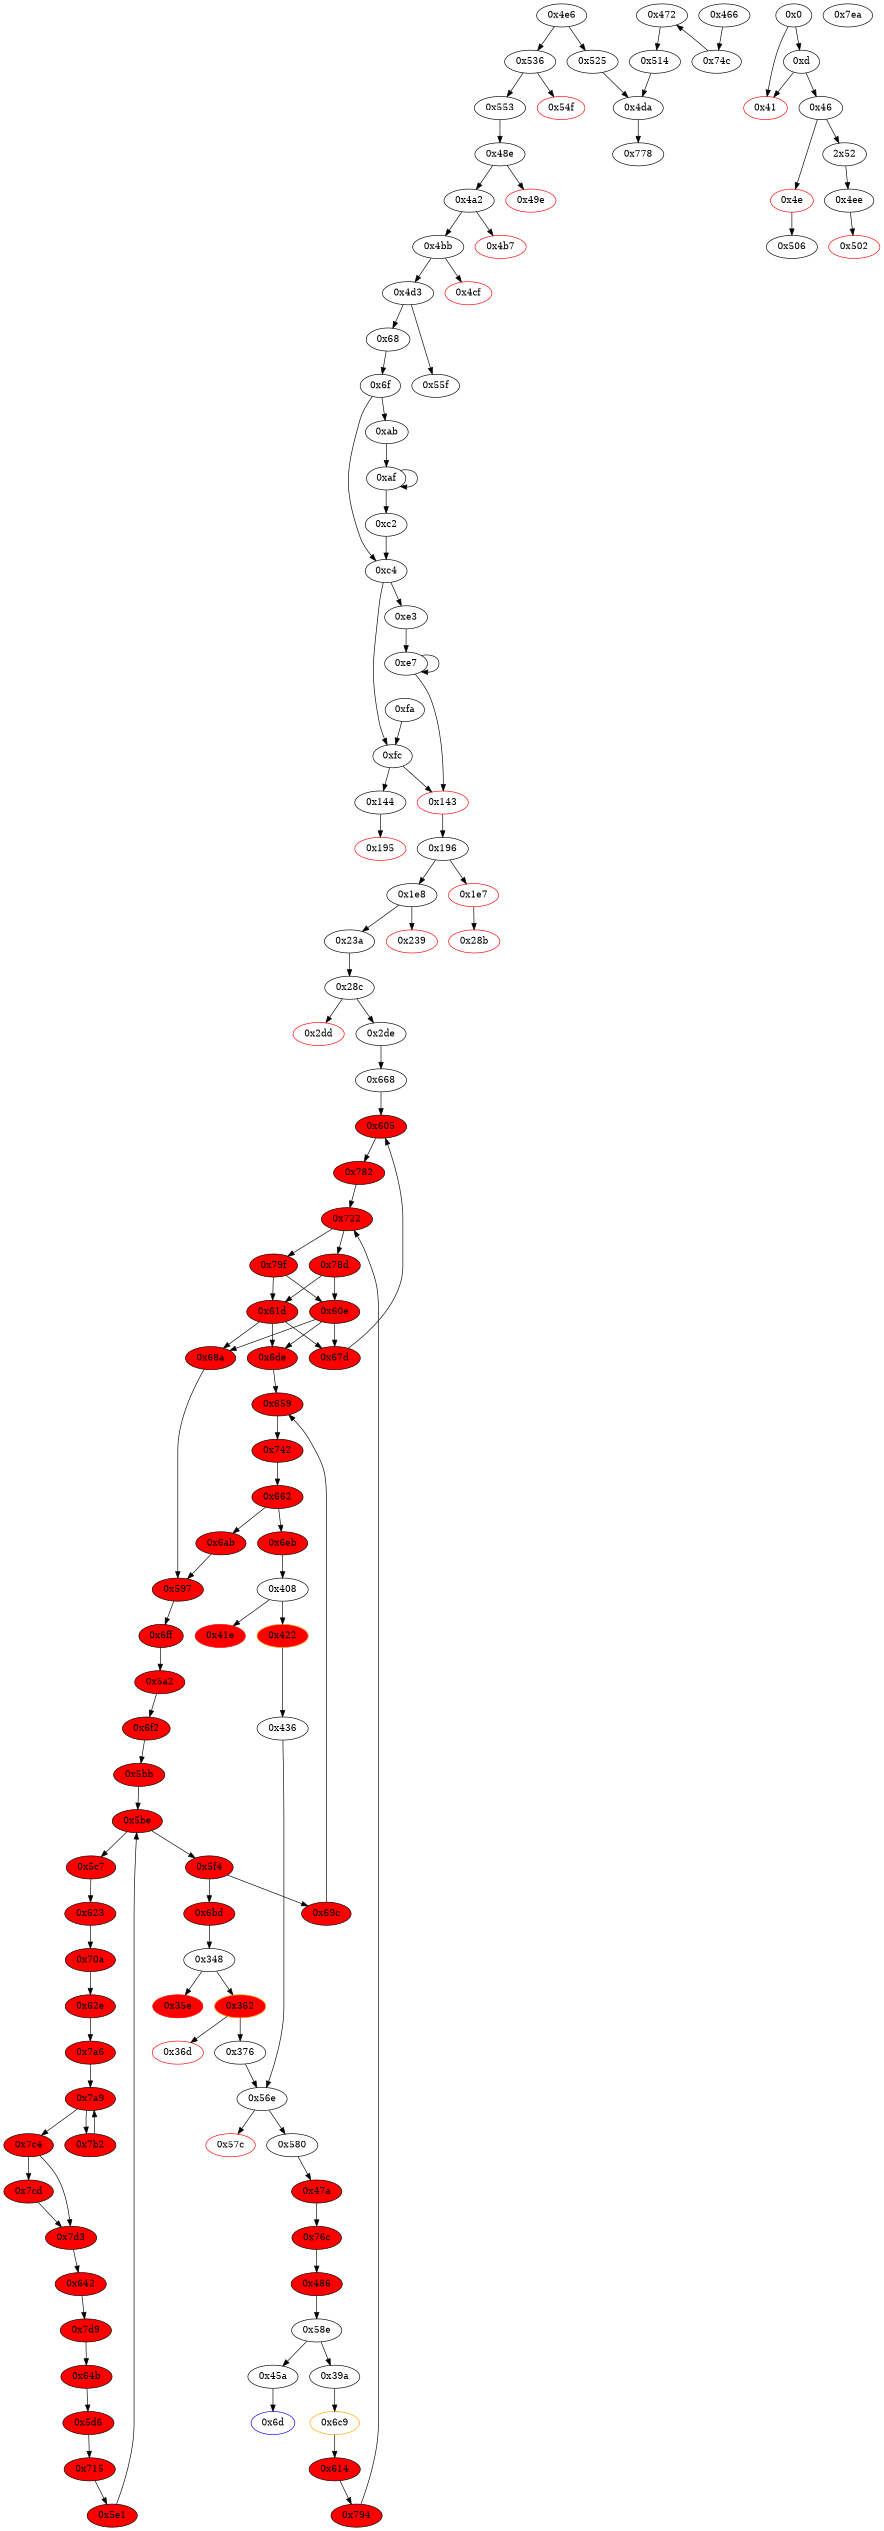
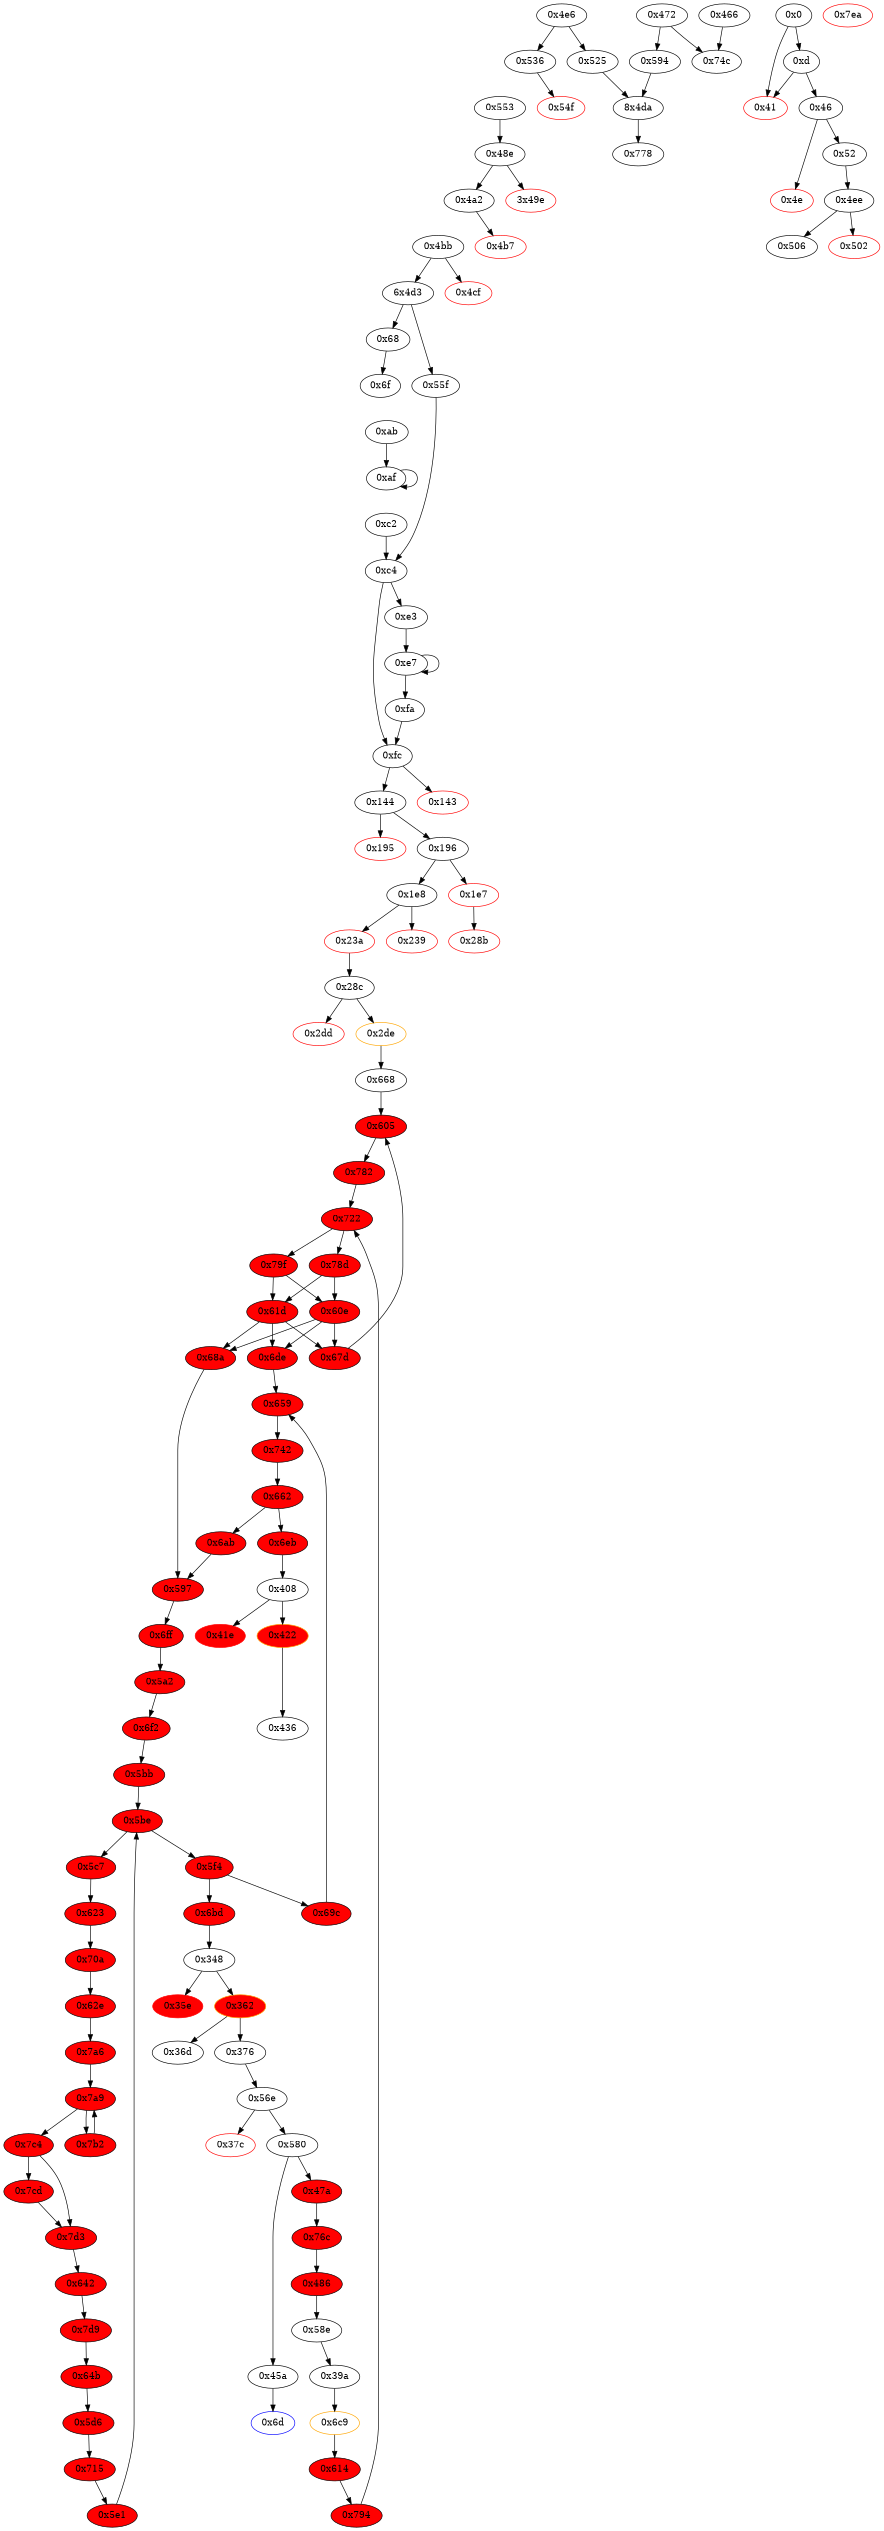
node "0x7ea": color black -> red
edge "0x74c" -> "0x472": reversed
node "0x514": label "0x514" -> "0x594"
edge "0x536" -> "0x553": removed
node "0x4da": label "0x4da" -> "8x4da"
node "2x52": label "2x52" -> "0x52"
node "0x49e": label "0x49e" -> "3x49e"
edge "0x4a2" -> "0x4bb": removed
edge "0x4e" -> "0x506": now "0x4ee" -> "0x506"
node "0x4d3": label "0x4d3" -> "6x4d3"
edge "0x6f" -> "0xab": removed
edge "0x6f" -> "0xc4": now "0x55f" -> "0xc4"
edge "0xaf" -> "0xc2": removed
edge "0xe7" -> "0x143": now "0xe7" -> "0xfa"
edge "0x143" -> "0x196": now "0x144" -> "0x196"
node "0x23a": color black -> red
node "0x2de": color black -> orange
edge "0x436" -> "0x56e": removed
node "0x36d": color red -> black
node "0x57c": label "0x57c" -> "0x37c"
edge "0x58e" -> "0x45a": now "0x580" -> "0x45a"
